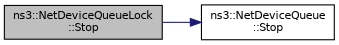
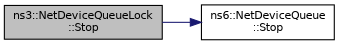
node "ns3::NetDeviceQueue ::Stop": label "ns3::NetDeviceQueue ::Stop" -> "ns6::NetDeviceQueue ::Stop"
